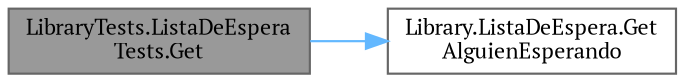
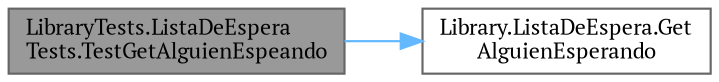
node "LibraryTests.ListaDeEspera Tests.Get": label "LibraryTests.ListaDeEspera Tests.Get" -> "LibraryTests.ListaDeEspera Tests.TestGetAlguienEspeando"
